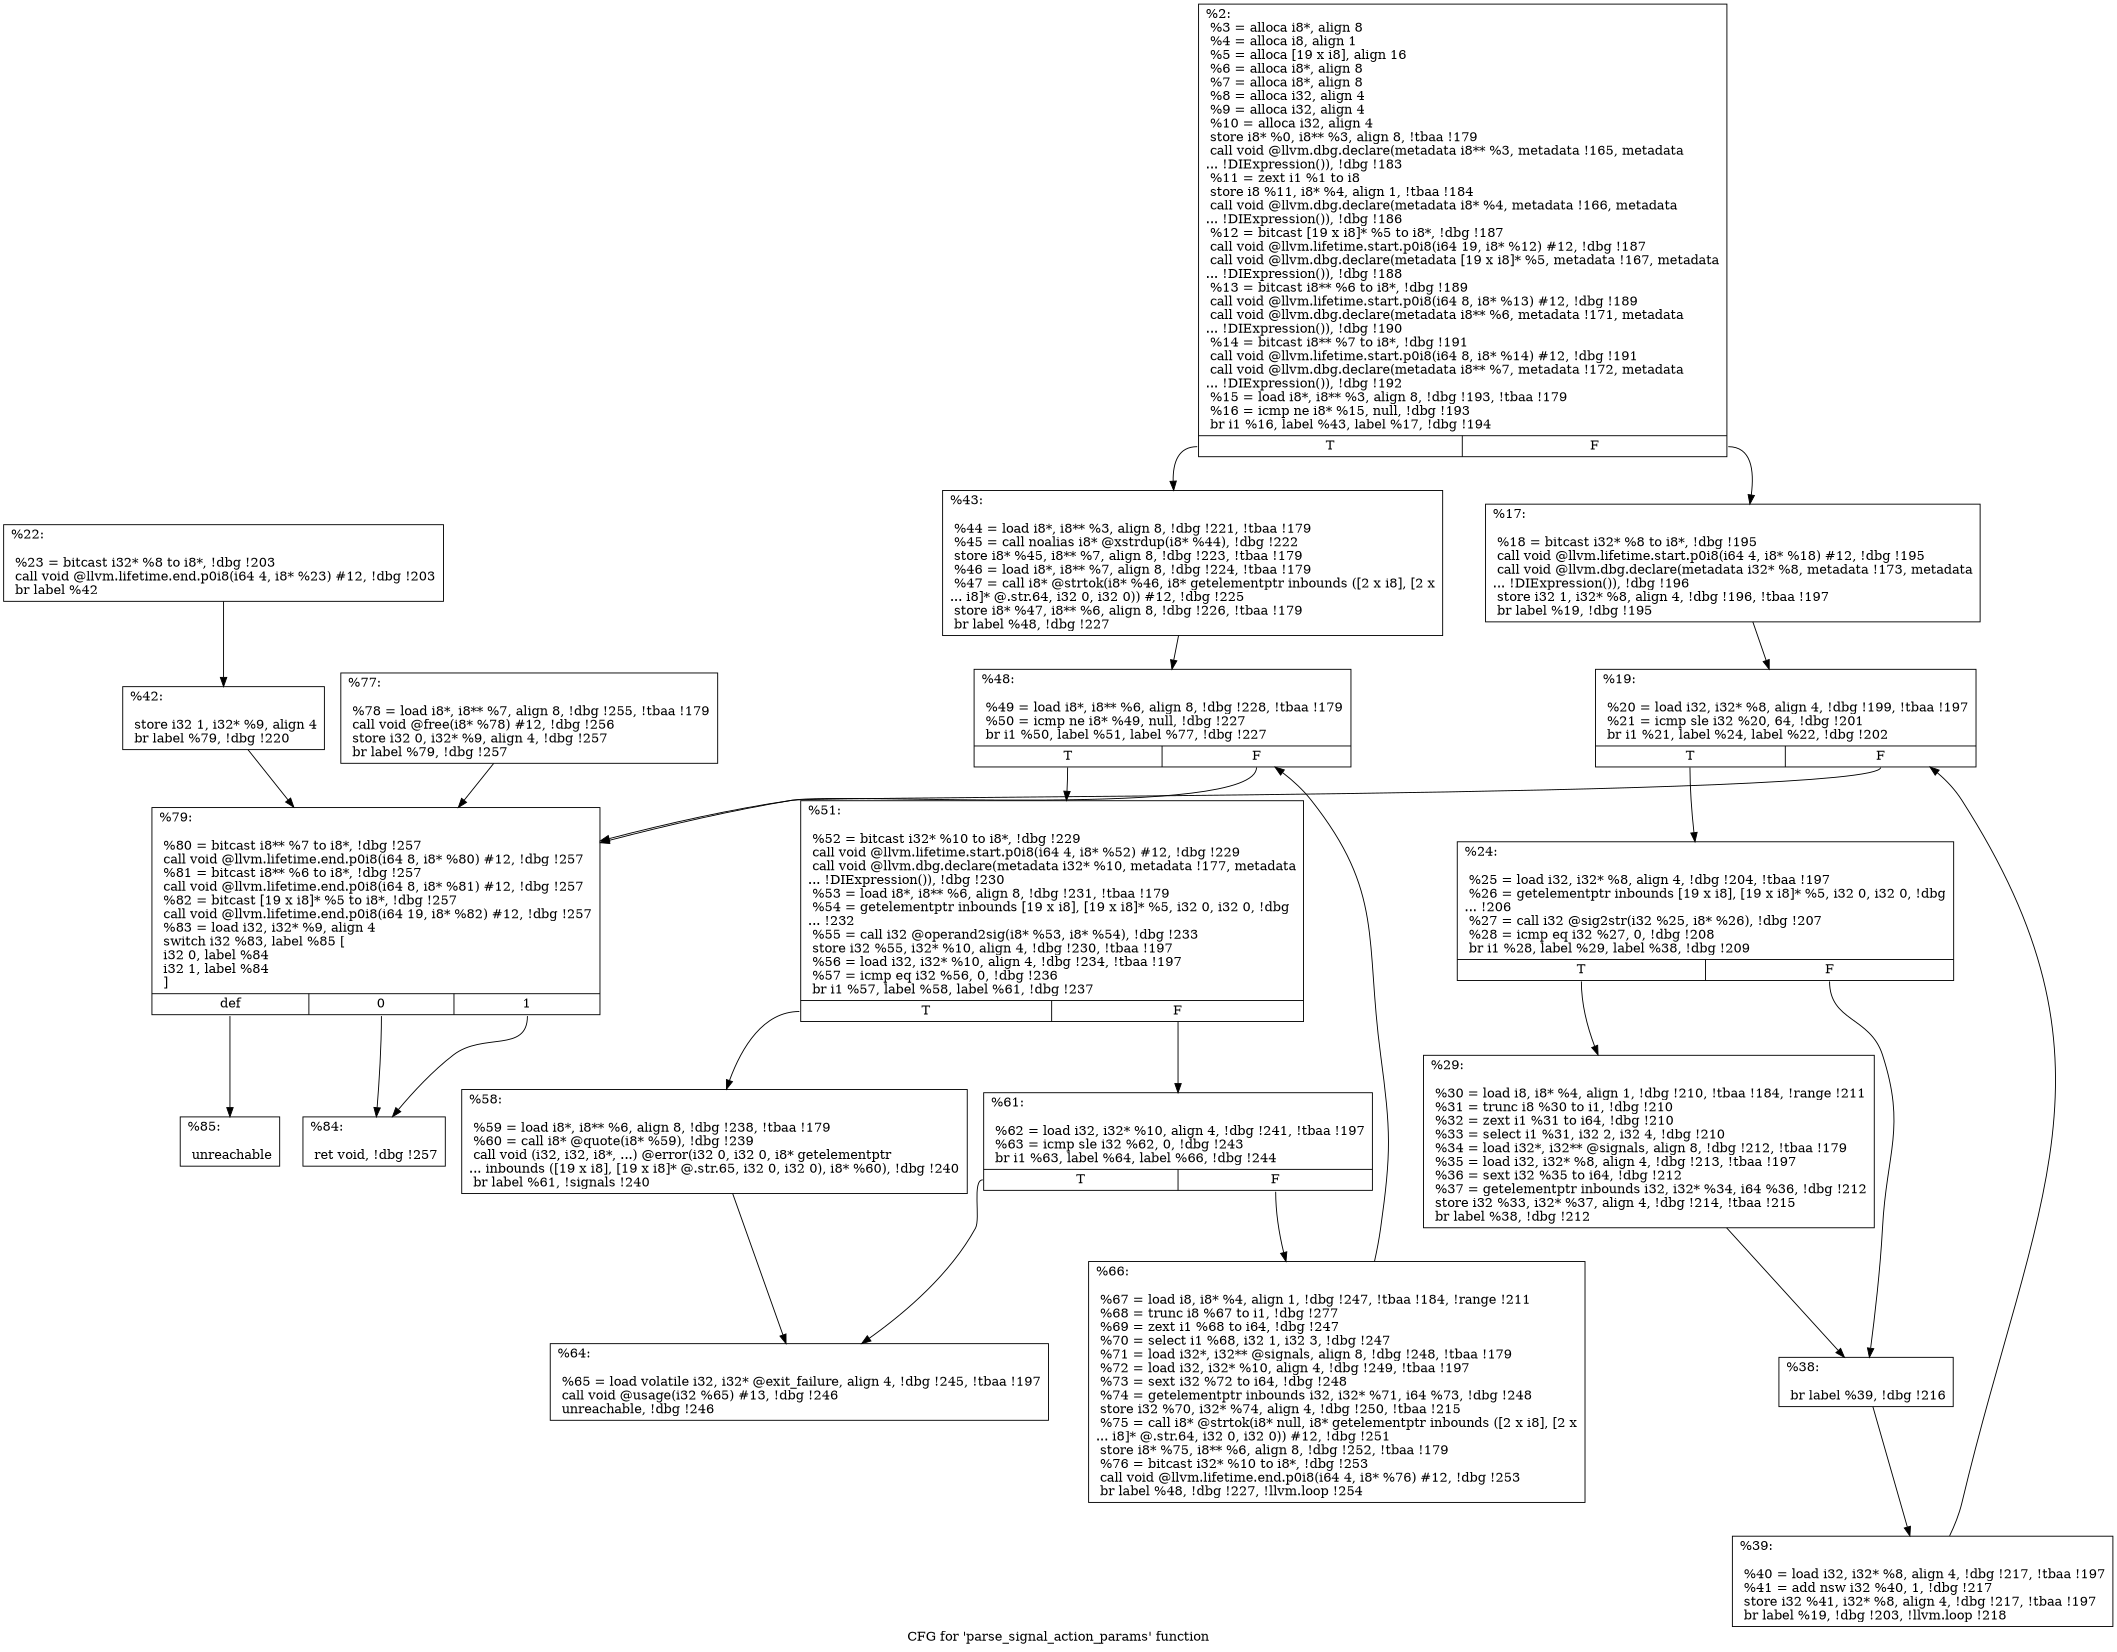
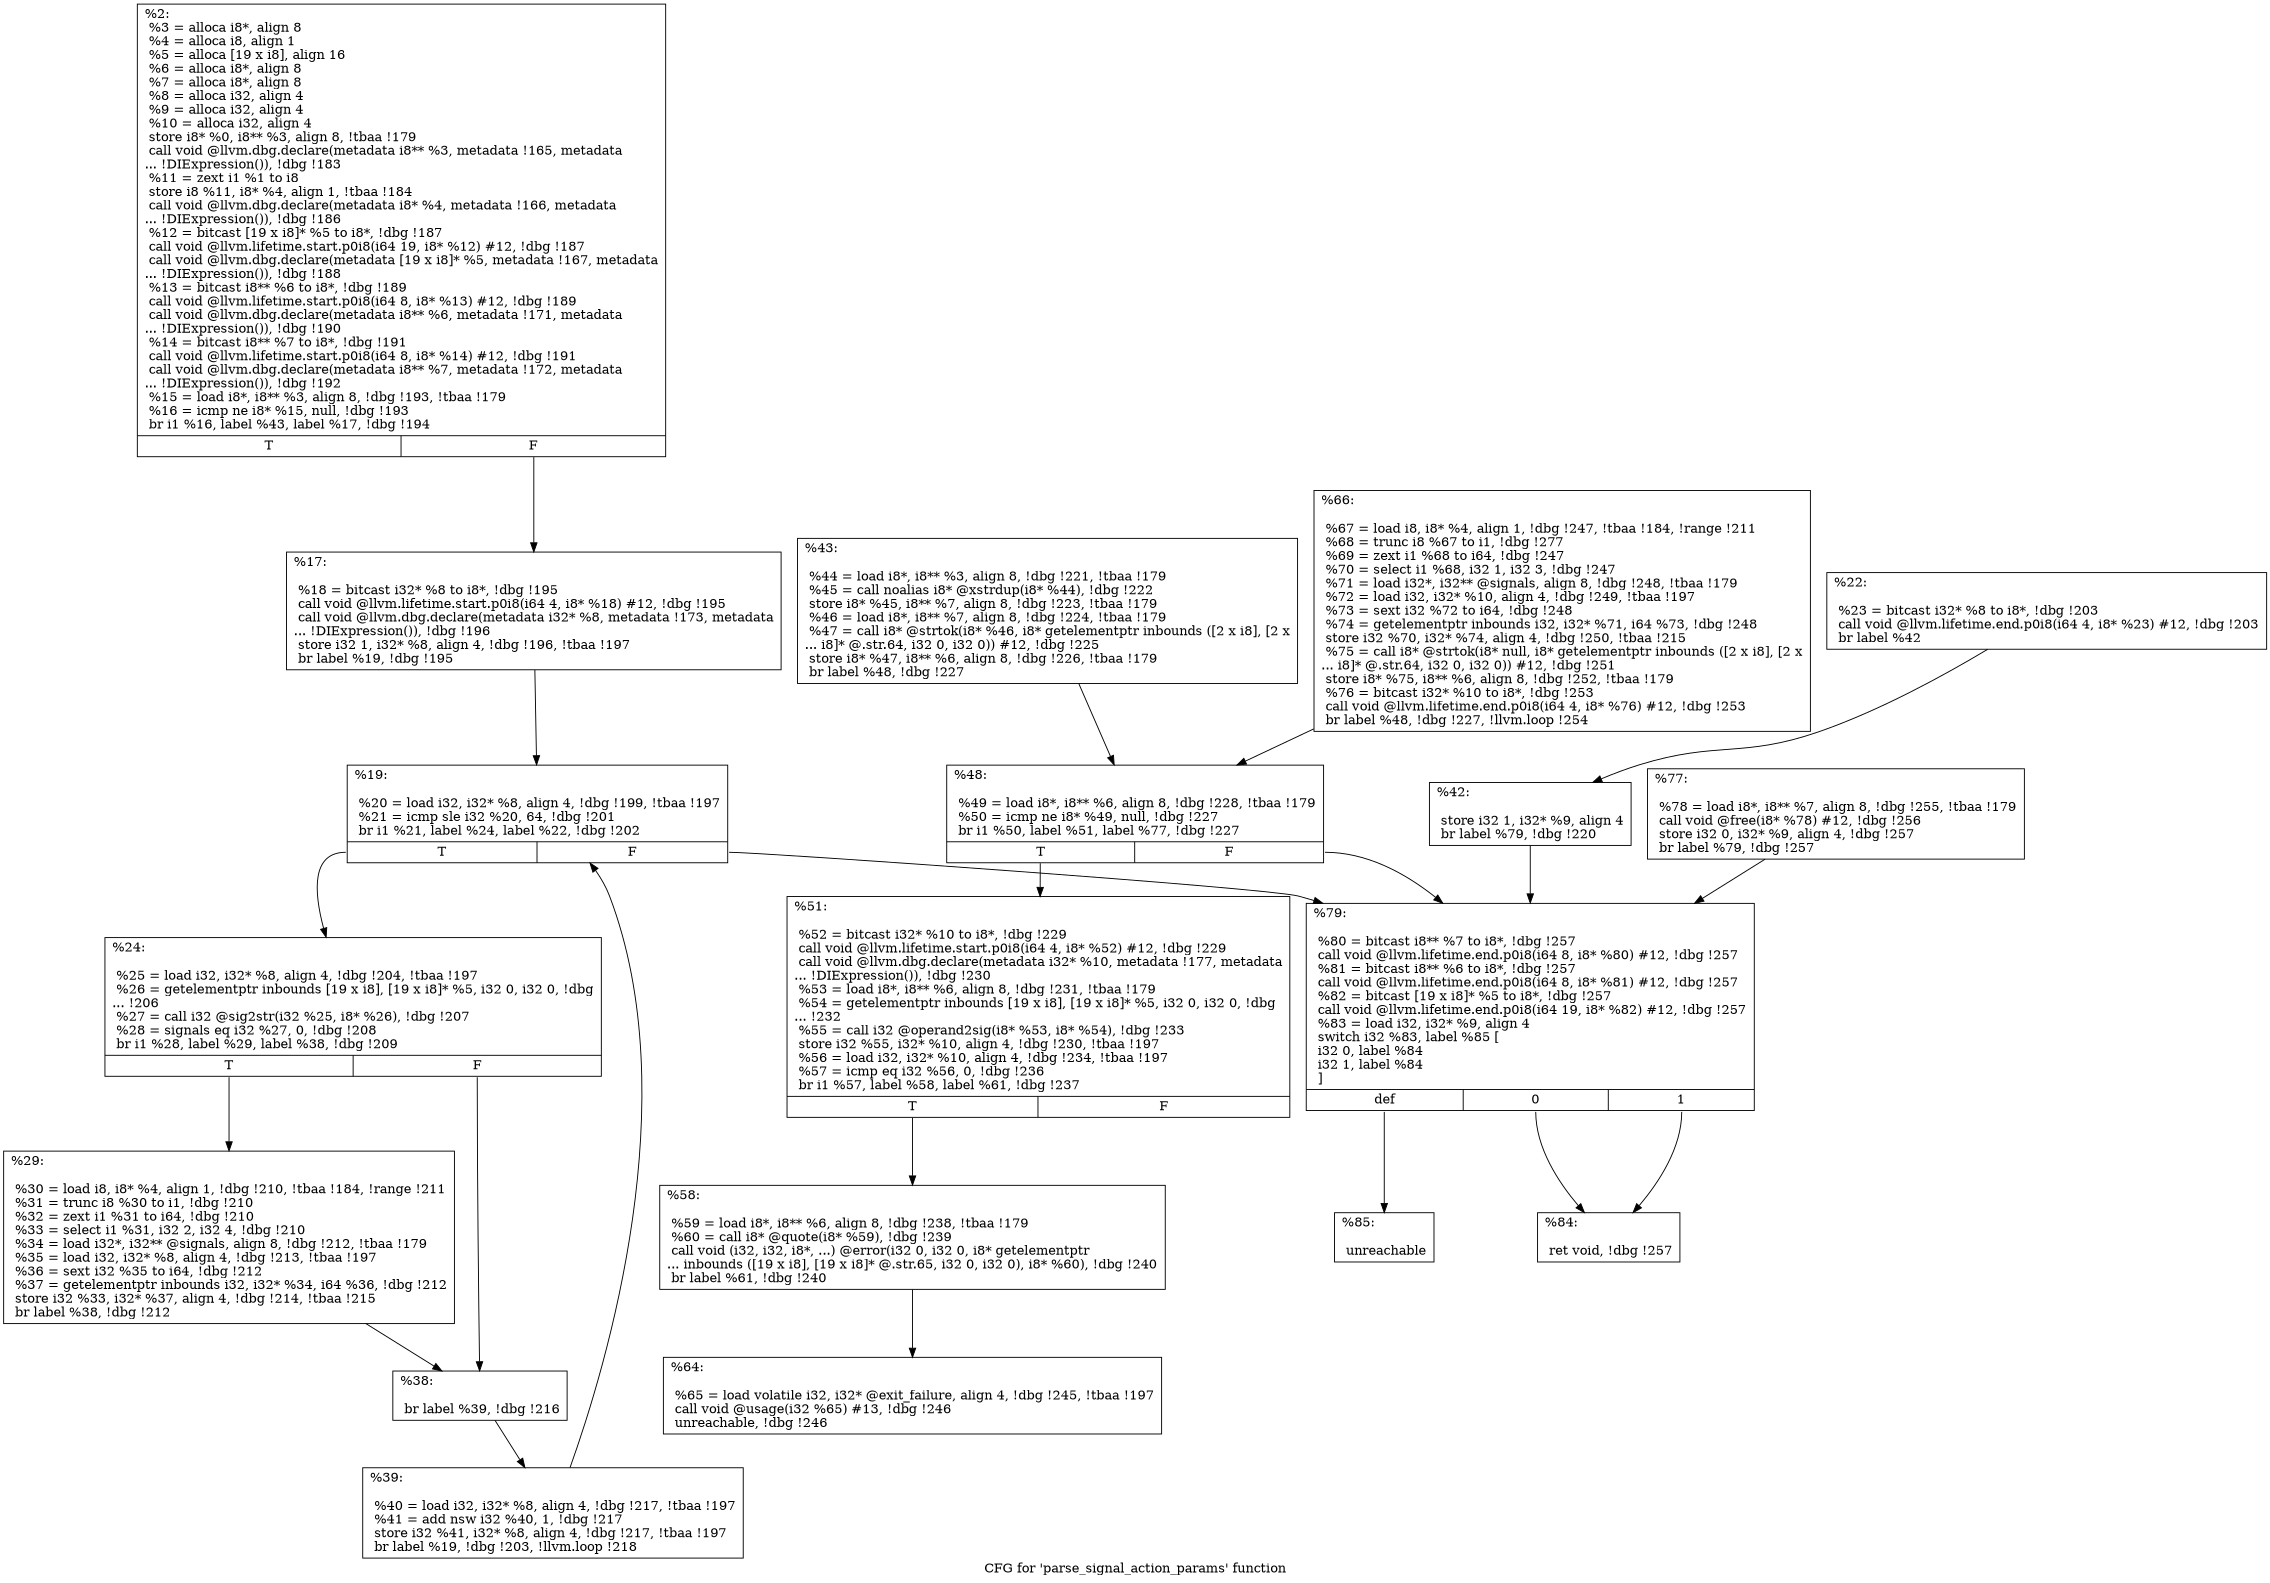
edge "%2:" -> "%43:": removed
node "%24:": text "%28 = icmp eq i32 %27, 0, !dbg !208" -> "%28 = signals eq i32 %27, 0, !dbg !208"
node "%61:": removed
node "%58:": text "br label %61, !signals !240" -> "br label %61, !dbg !240"
